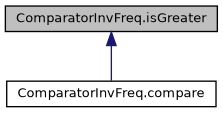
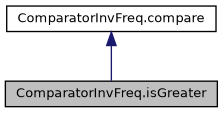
edge "ComparatorInvFreq.compare" -> "ComparatorInvFreq.isGreater": reversed
